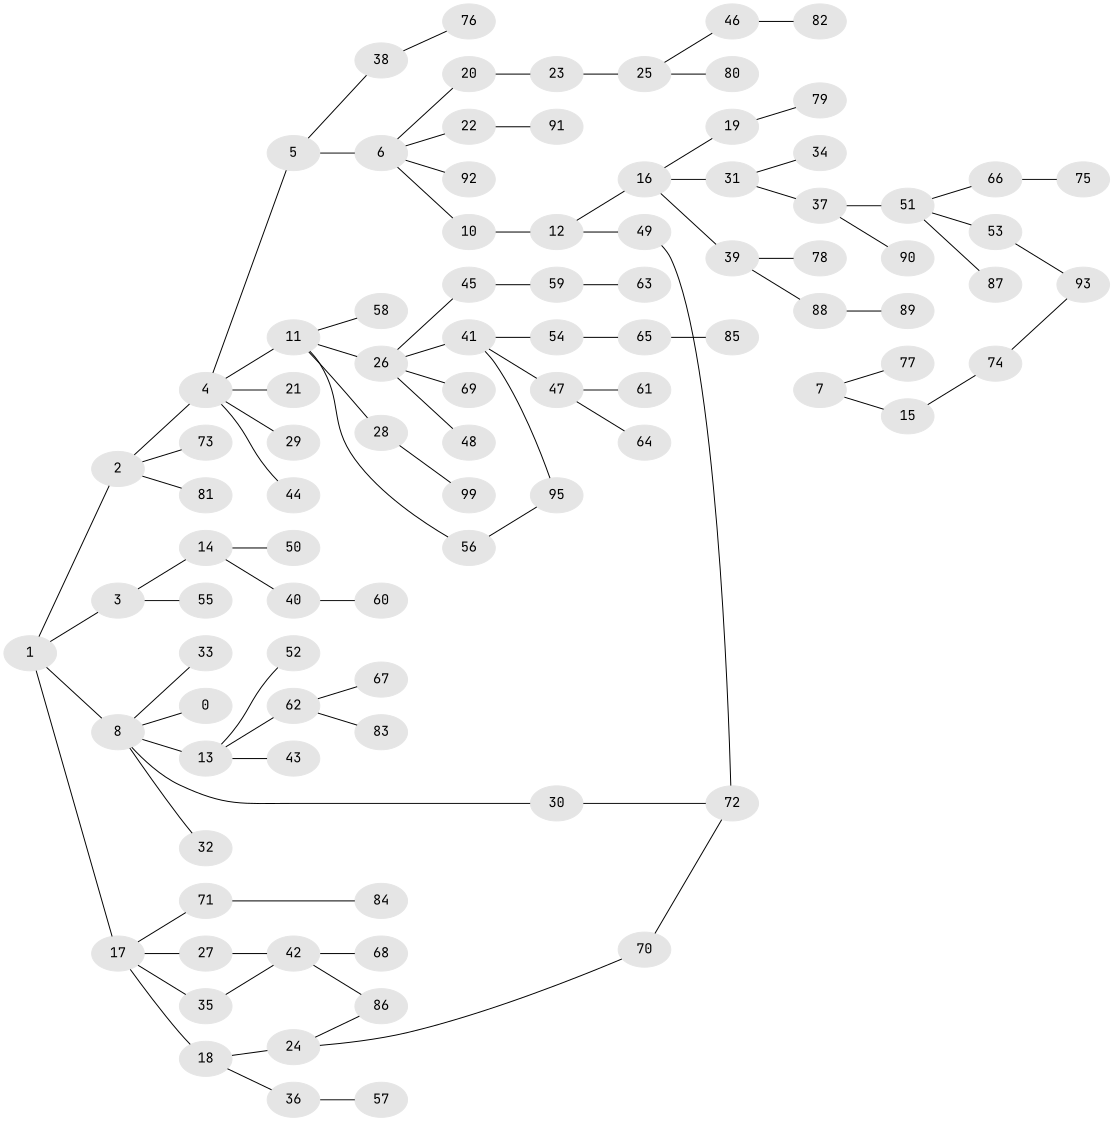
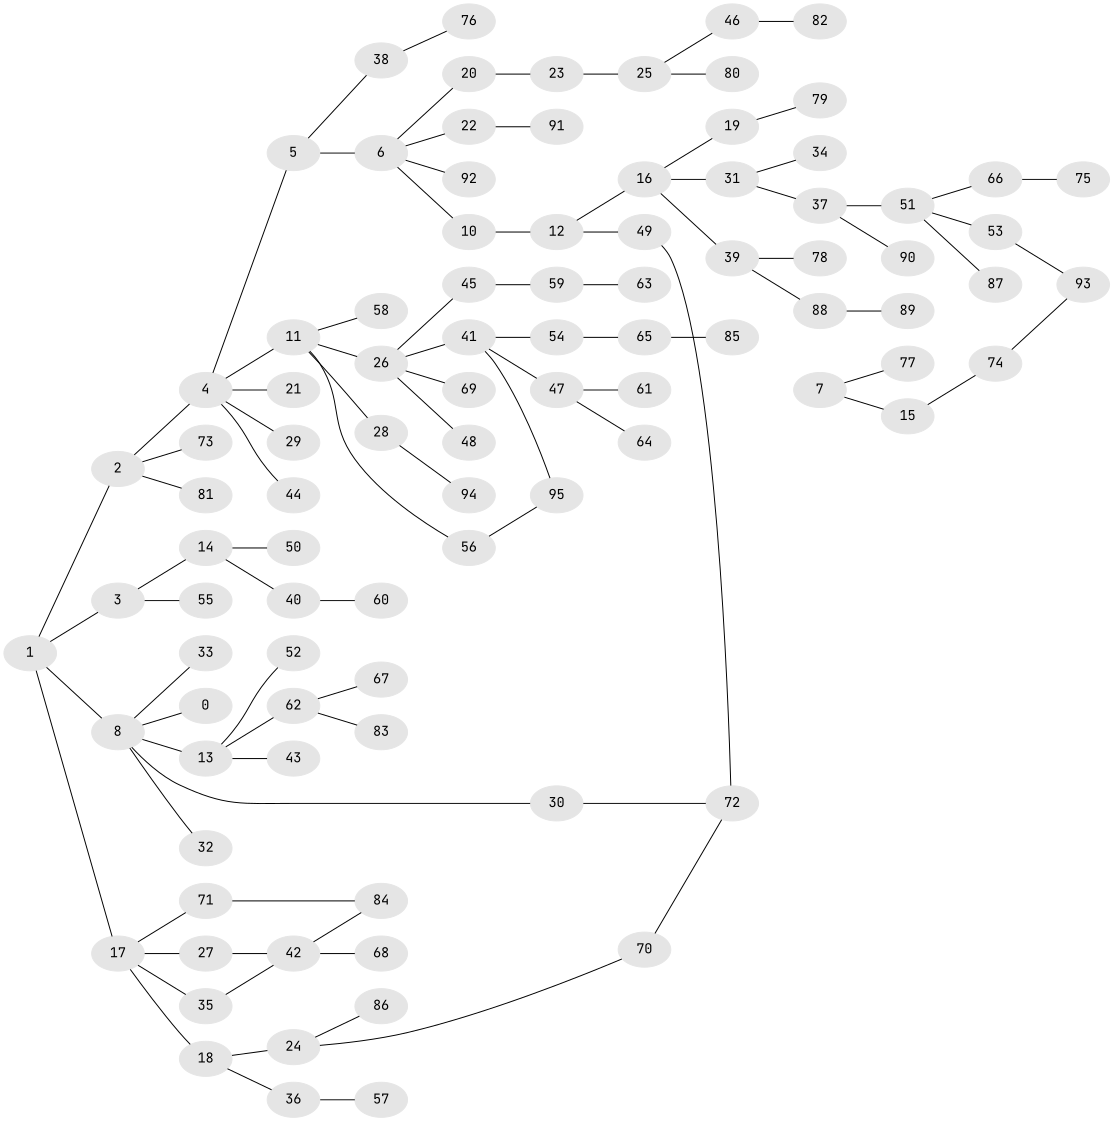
node "99": label "99" -> "94"
edge "42" -- "86": now "42" -- "84"
